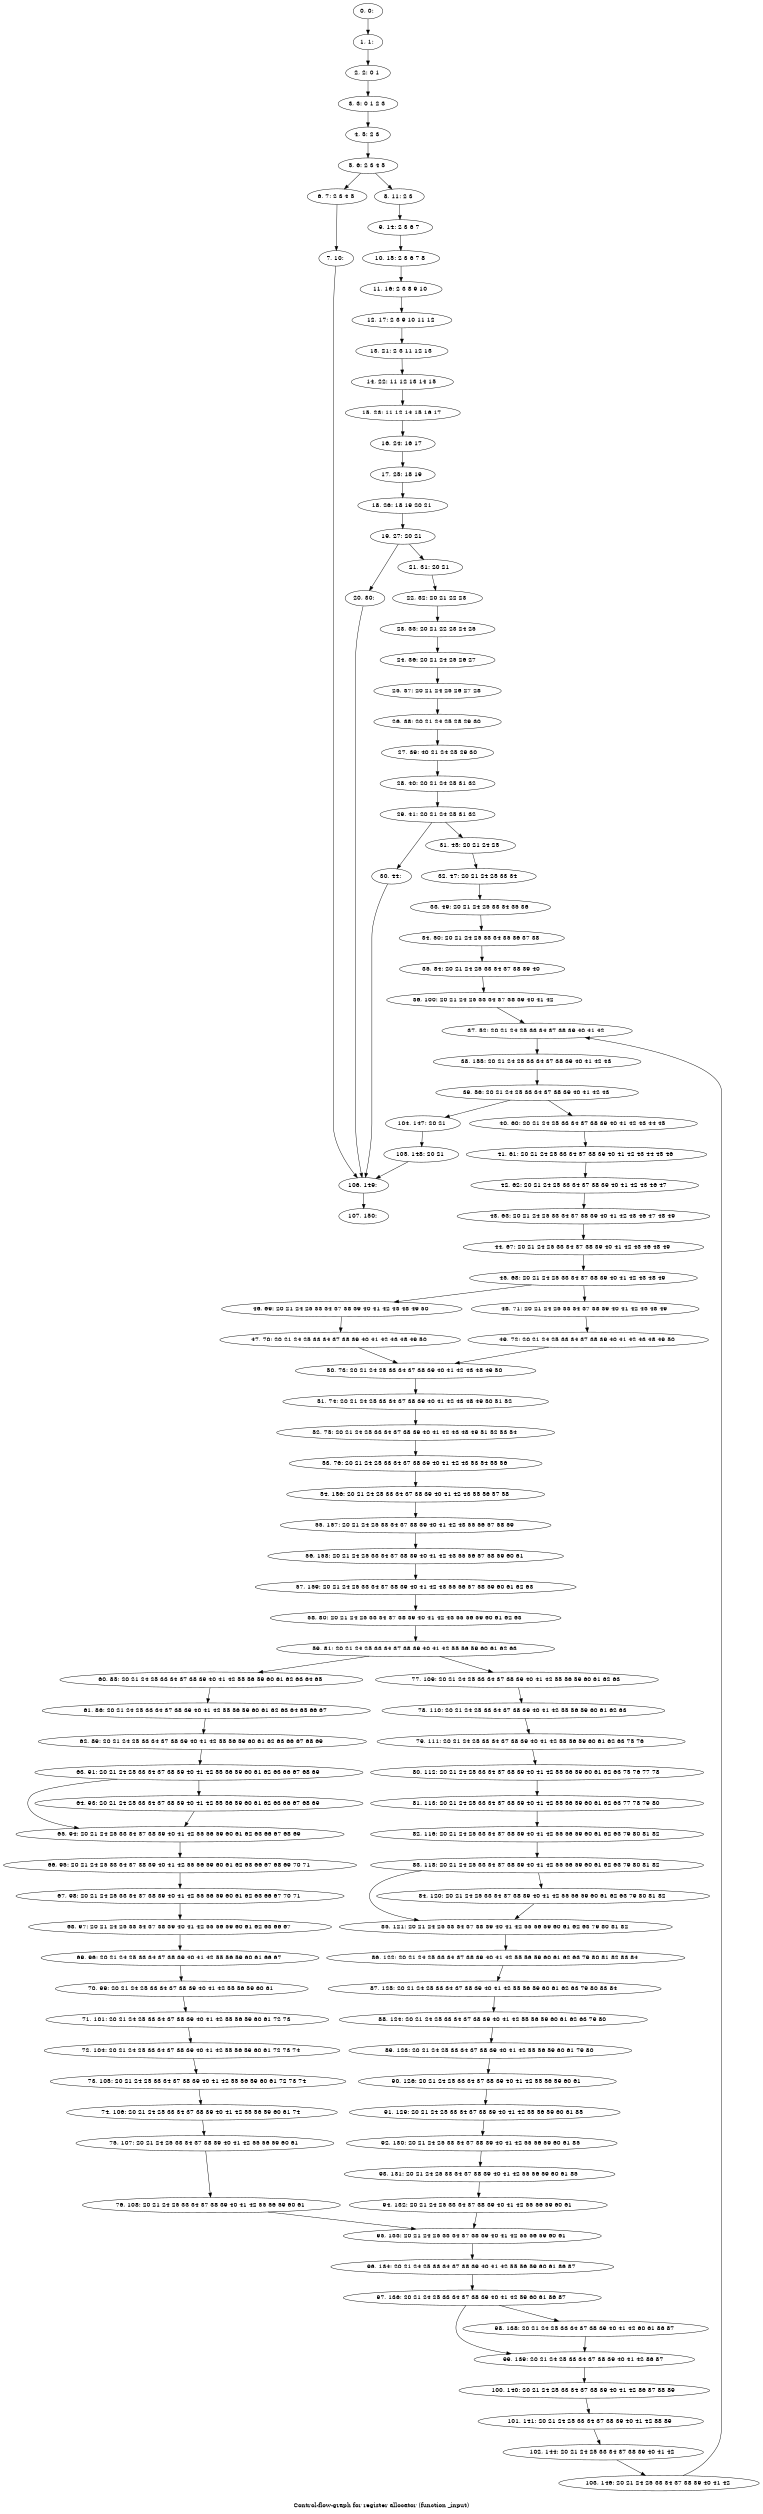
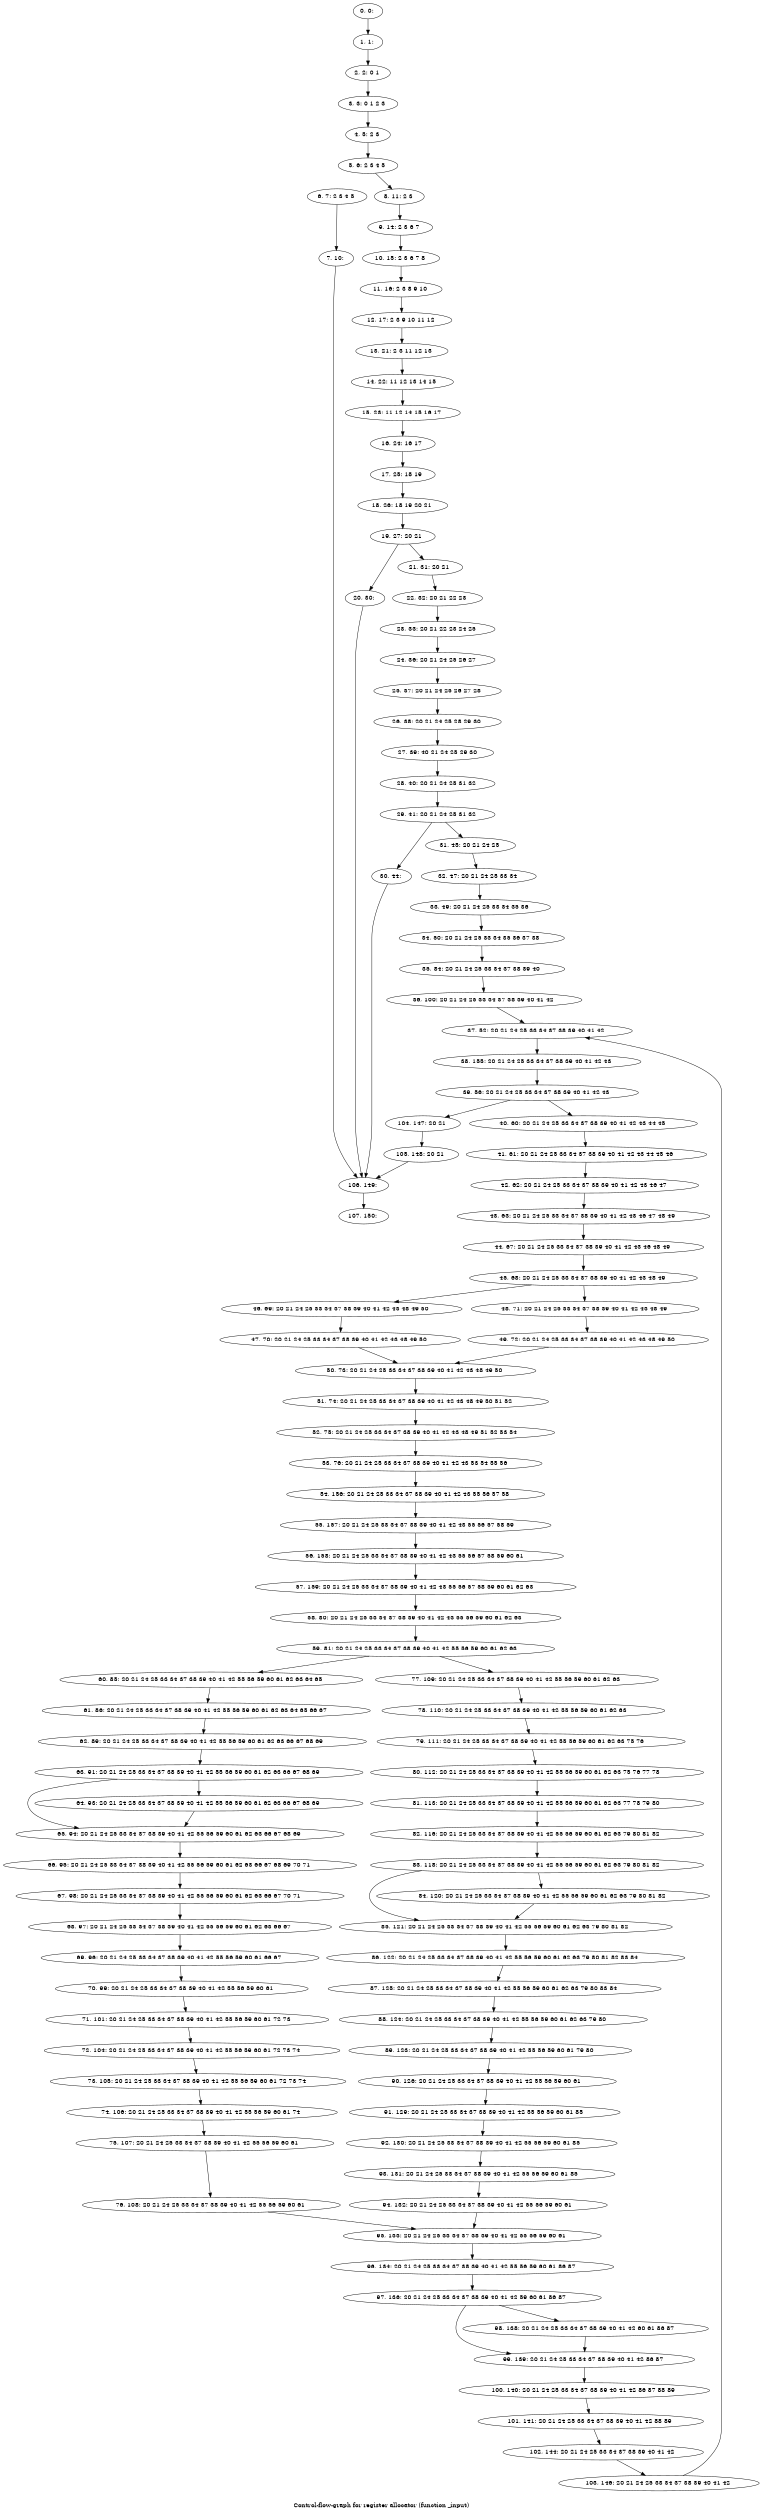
edge "5, 6: 2 3 4 5" -> "6, 7: 2 3 4 5": removed
